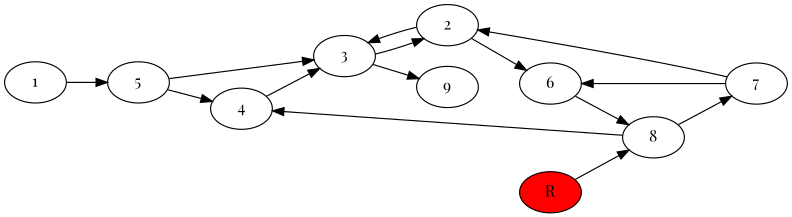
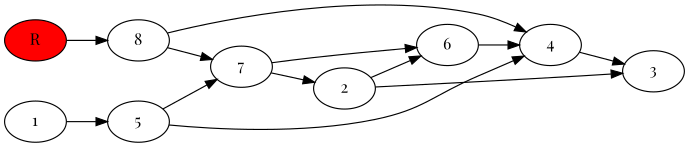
edge "3" -> "2": removed
edge "5" -> "3": now "5" -> "7"
node "9": removed
edge "6" -> "8": now "6" -> "4"
